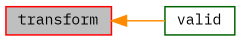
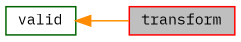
edge "valid" -> "transform": reversed
